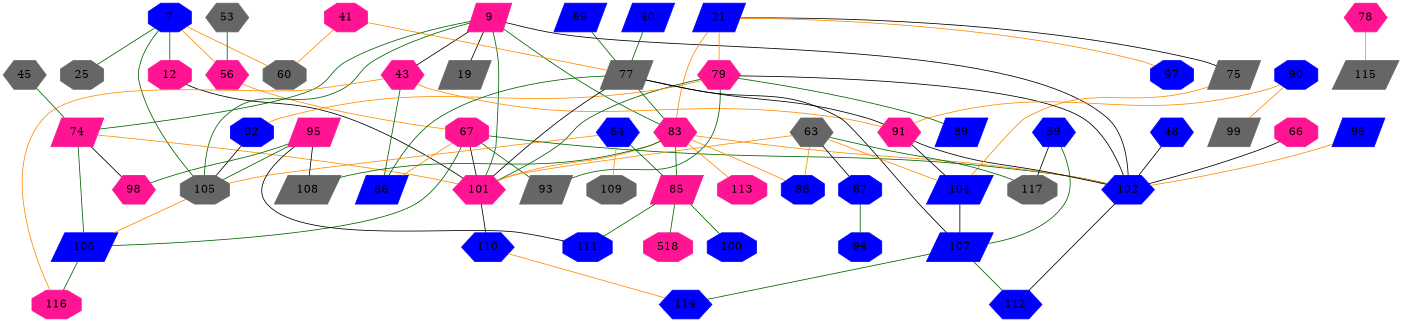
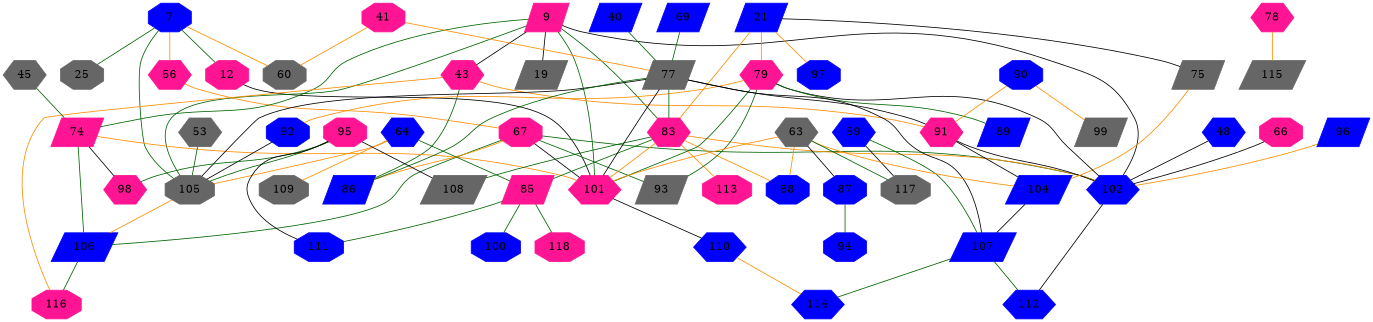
edge "53" -- "56": now "53" -- "105"
edge "77" -- "105": added
node "95": shape parallelogram -> octagon
node "518": label "518" -> "118"
